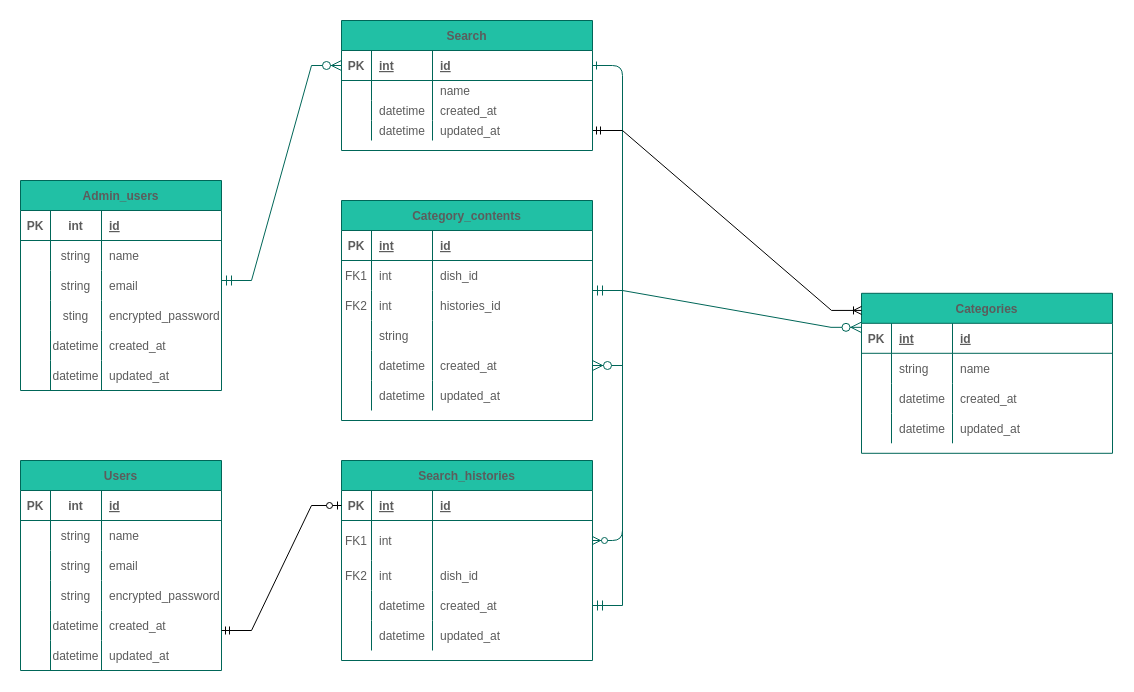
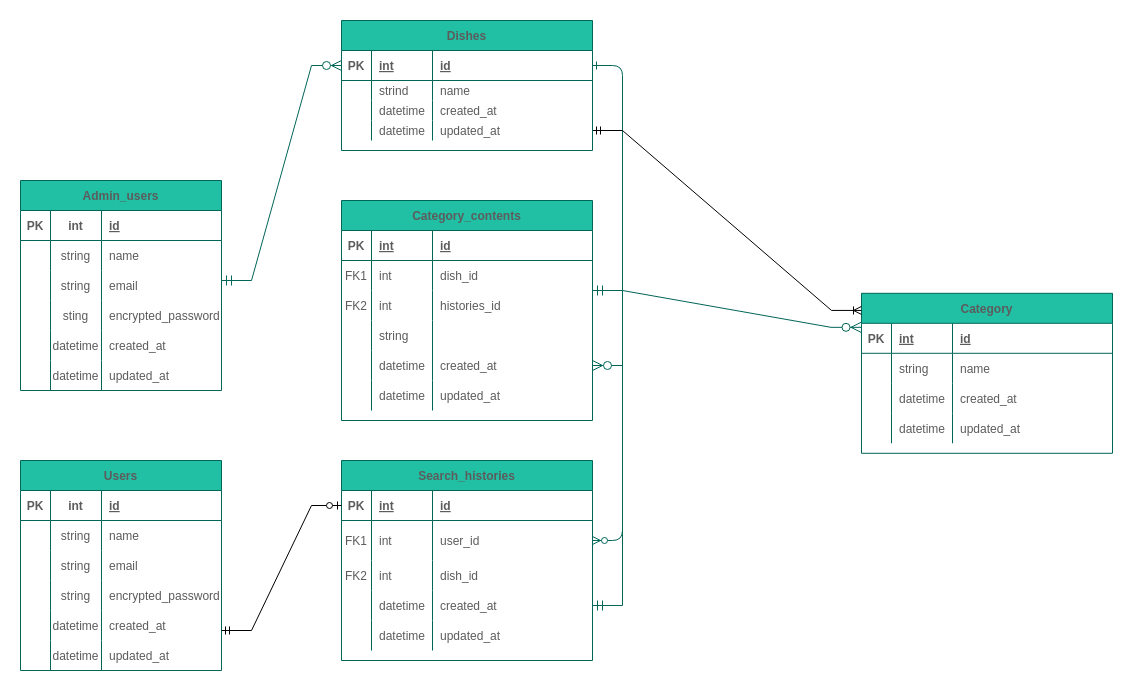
node "Search": label "Search" -> "Dishes"
node "strind": added
node "Categories": label "Categories" -> "Category"
node "user_id": added
